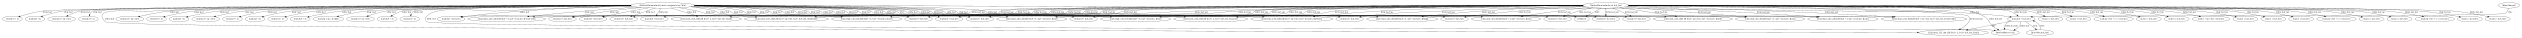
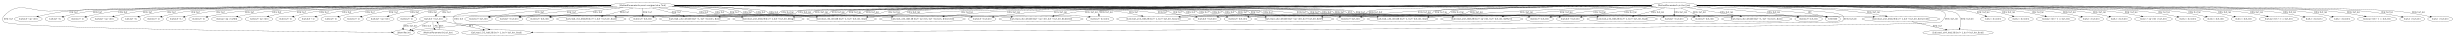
node "(Identifier,val)": removed
edge "(MethodParameterIn,const unsigned char *buf)" -> "(Call,read_u64_leb128 (buf + 1, buf + buf_len, &val))": now "(Call,read_u32_leb128 (buf + 1, buf + buf_len, &reserved))" -> "(Call,read_u64_leb128 (buf + 1, buf + buf_len, &val))"
node "(MethodReturn,int)": label "(MethodReturn,int)" -> "(Identifier,int)"
node "(Identifier,buf_len)": label "(Identifier,buf_len)" -> "(MethodParameterIn,buf_len)"
